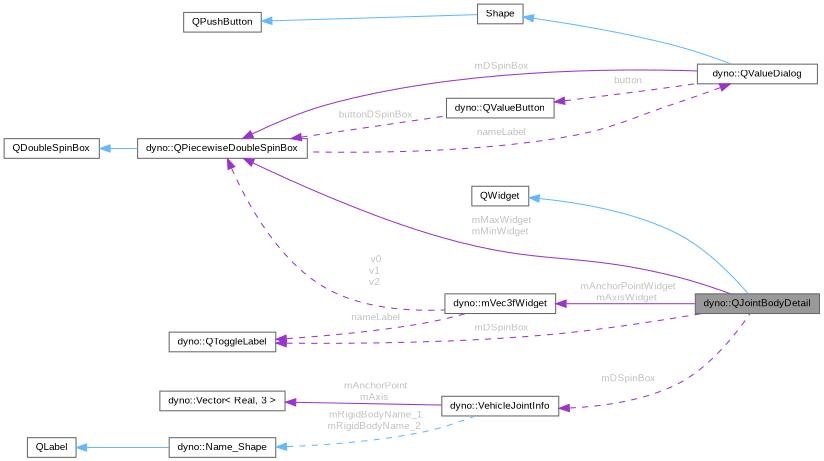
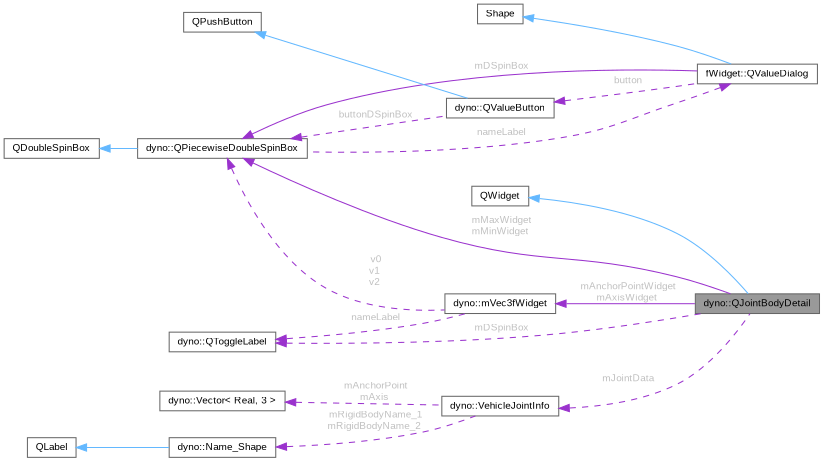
edge "Shape" -> "QPushButton": now "dyno::QValueButton" -> "QPushButton"
node "dyno::QValueDialog": label "dyno::QValueDialog" -> "fWidget::QValueDialog"
edge "dyno::QJointBodyDetail" -> "dyno::VehicleJointInfo": label " mDSpinBox" -> " mJointData"
edge "dyno::VehicleJointInfo" -> "dyno::Vector< Real, 3 >": style solid -> dashed
edge "dyno::VehicleJointInfo" -> "dyno::Name_Shape": color steelblue1 -> darkorchid3
